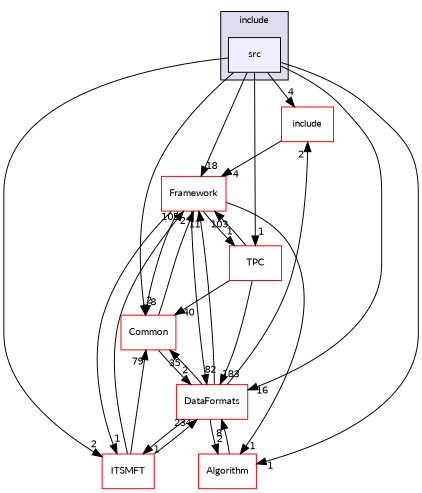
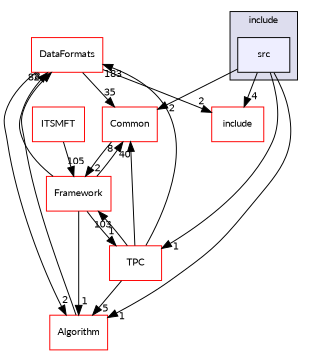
edge "src" -> "Framework": removed
edge "include" -> "Framework": removed
edge "src" -> "ITSMFT": removed
edge "src" -> "DataFormats": removed
edge "TPC" -> "Algorithm": added
edge "DataFormats" -> "Framework": removed
edge "Framework" -> "ITSMFT": removed
edge "Common" -> "DataFormats": removed
edge "ITSMFT" -> "Common": removed
edge "DataFormats" -> "ITSMFT": removed
edge "ITSMFT" -> "DataFormats": removed
